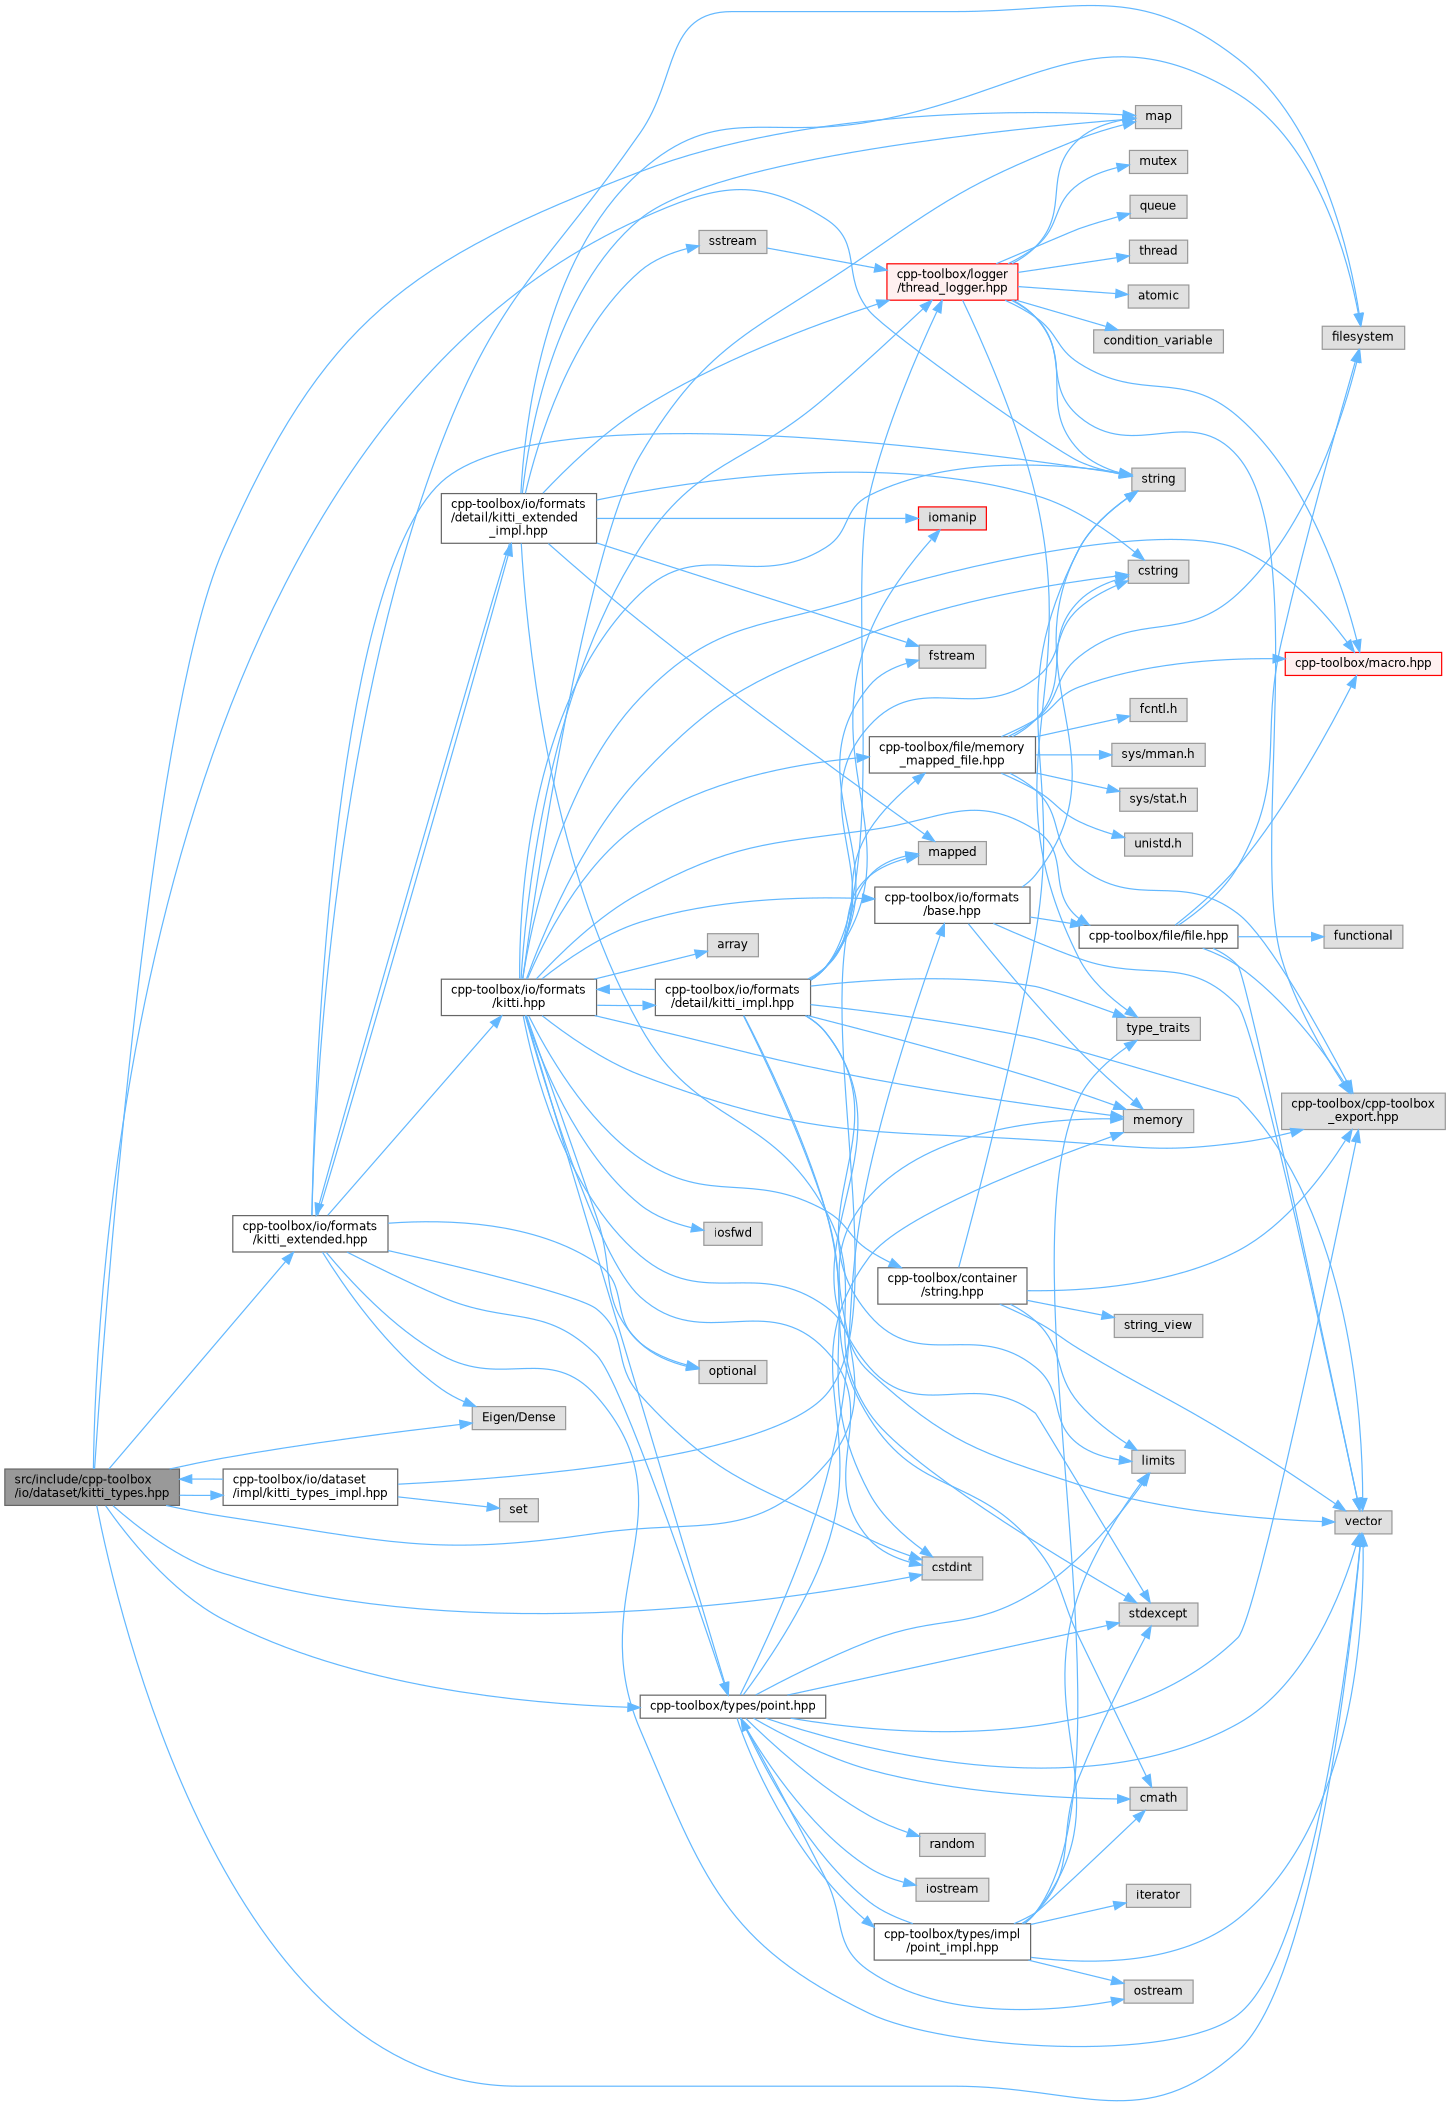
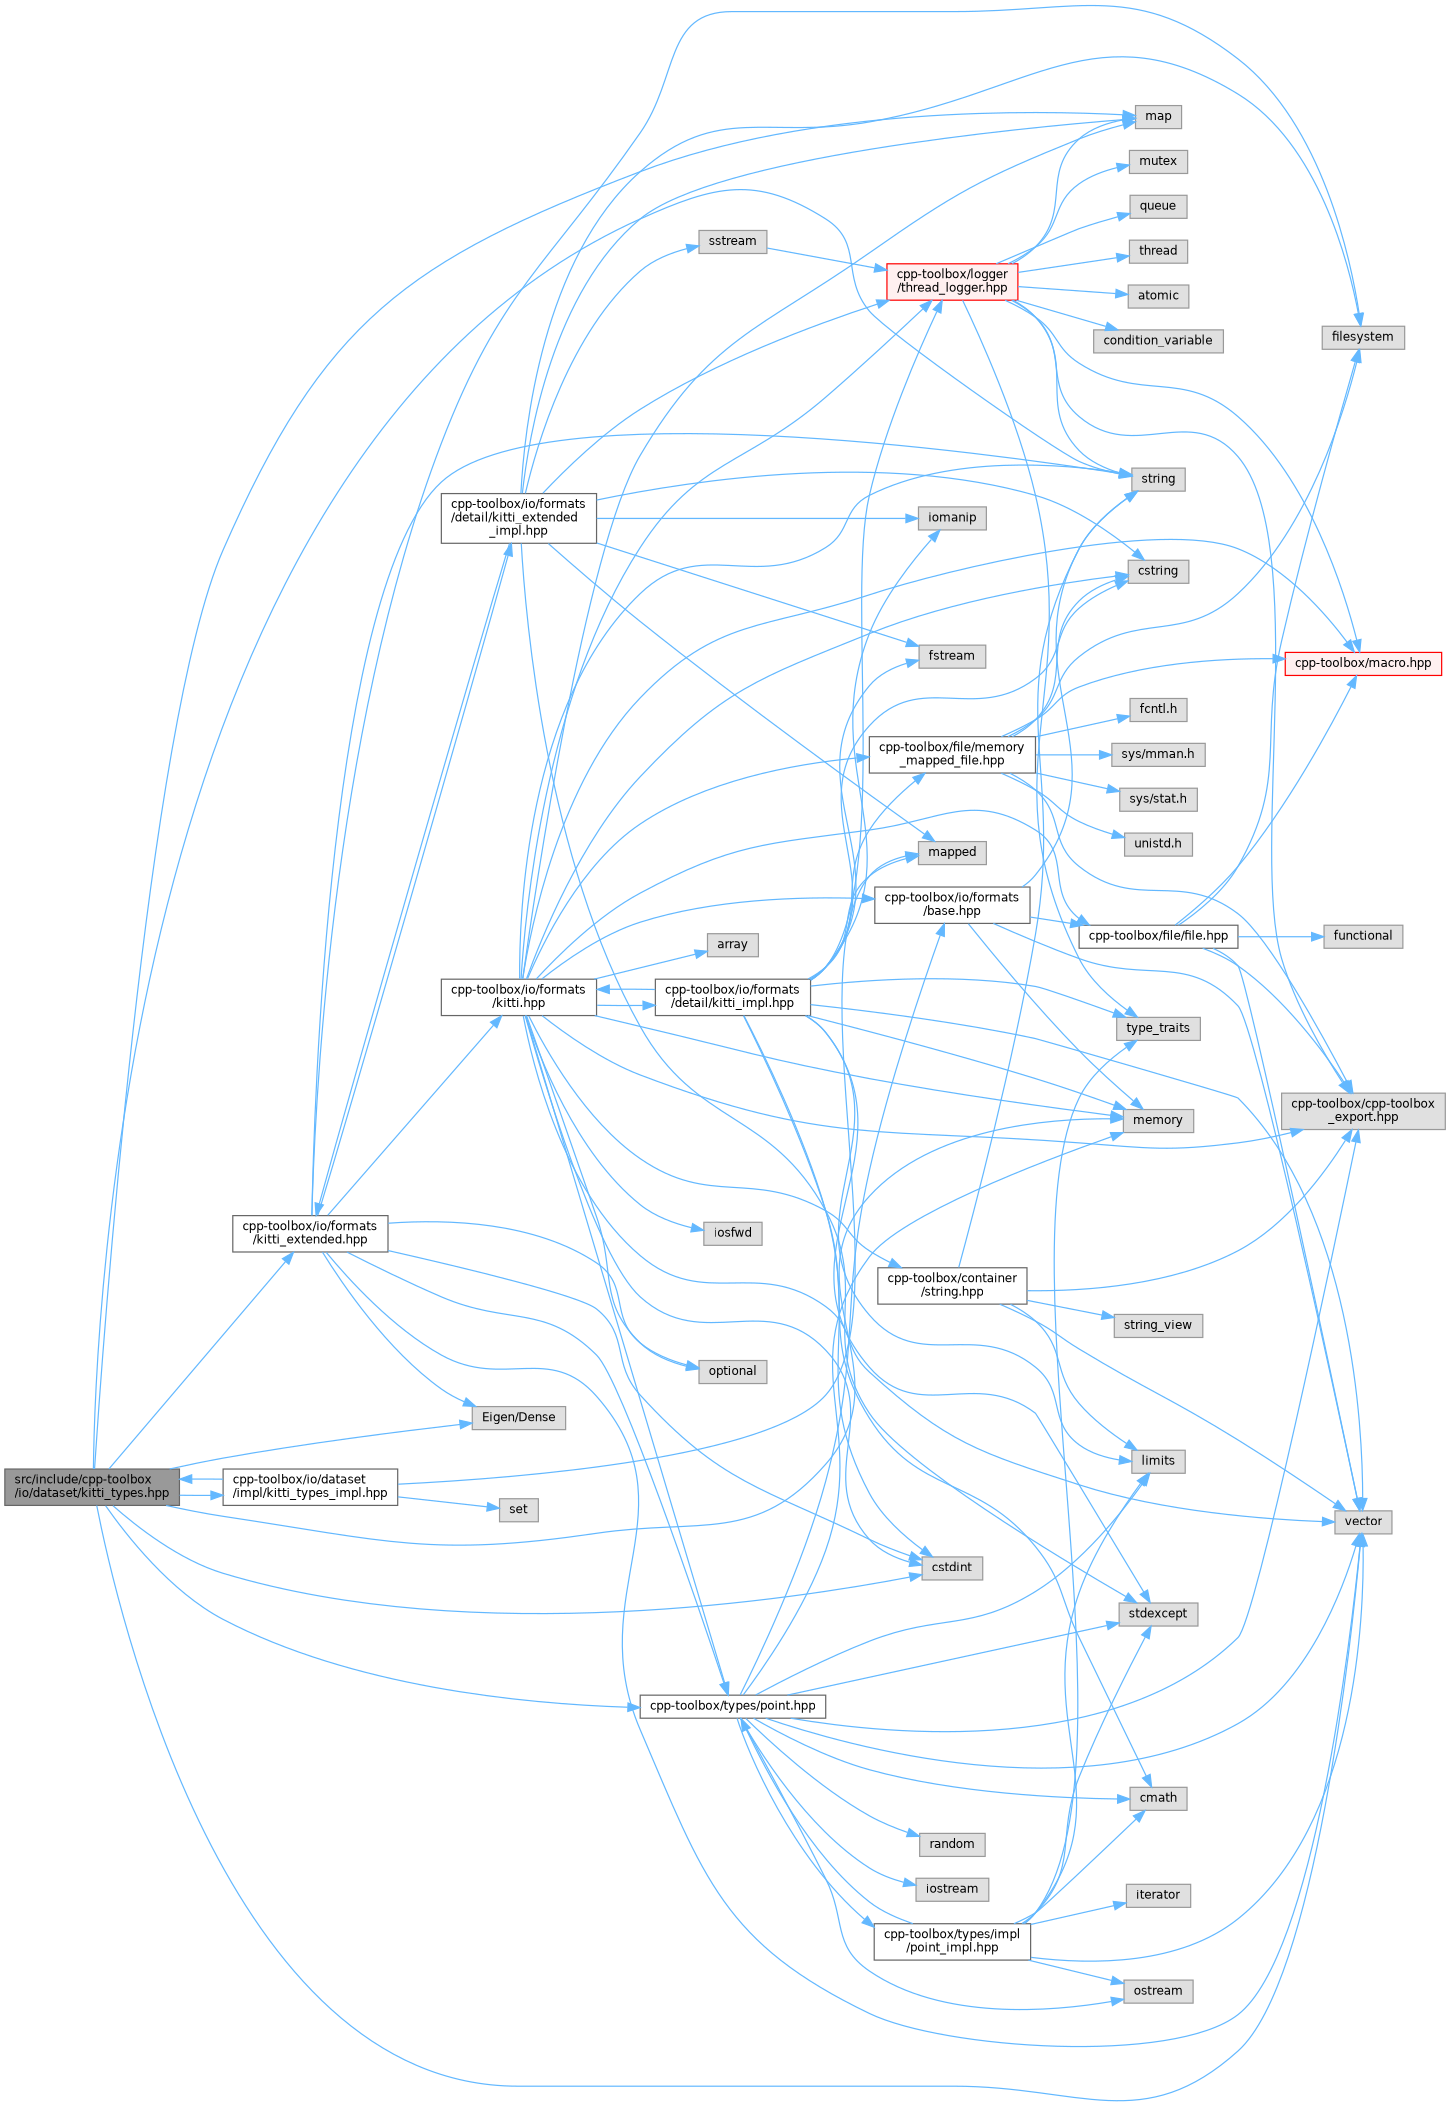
node "iomanip": color red -> grey60
